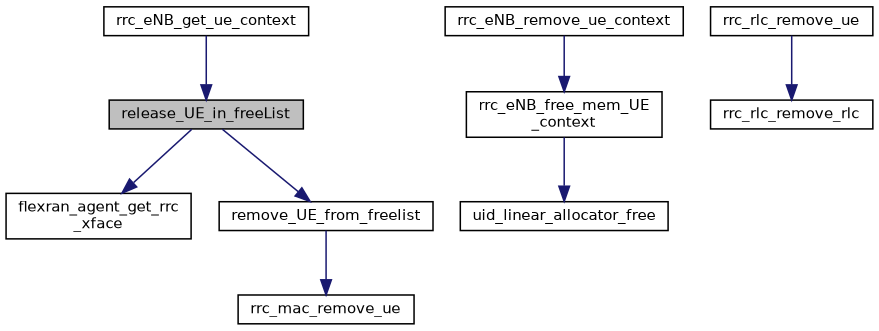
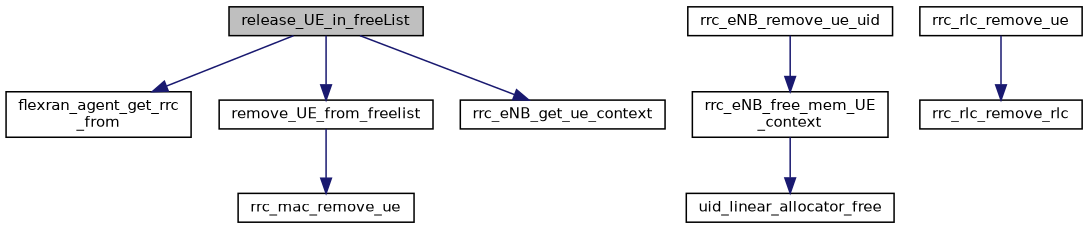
node "rrc_eNB_remove_ue_context": label "rrc_eNB_remove_ue_context" -> "rrc_eNB_remove_ue_uid"
edge "rrc_eNB_get_ue_context" -> "release_UE_in_freeList": reversed
node "flexran_agent_get_rrc _xface": label "flexran_agent_get_rrc _xface" -> "flexran_agent_get_rrc _from"
